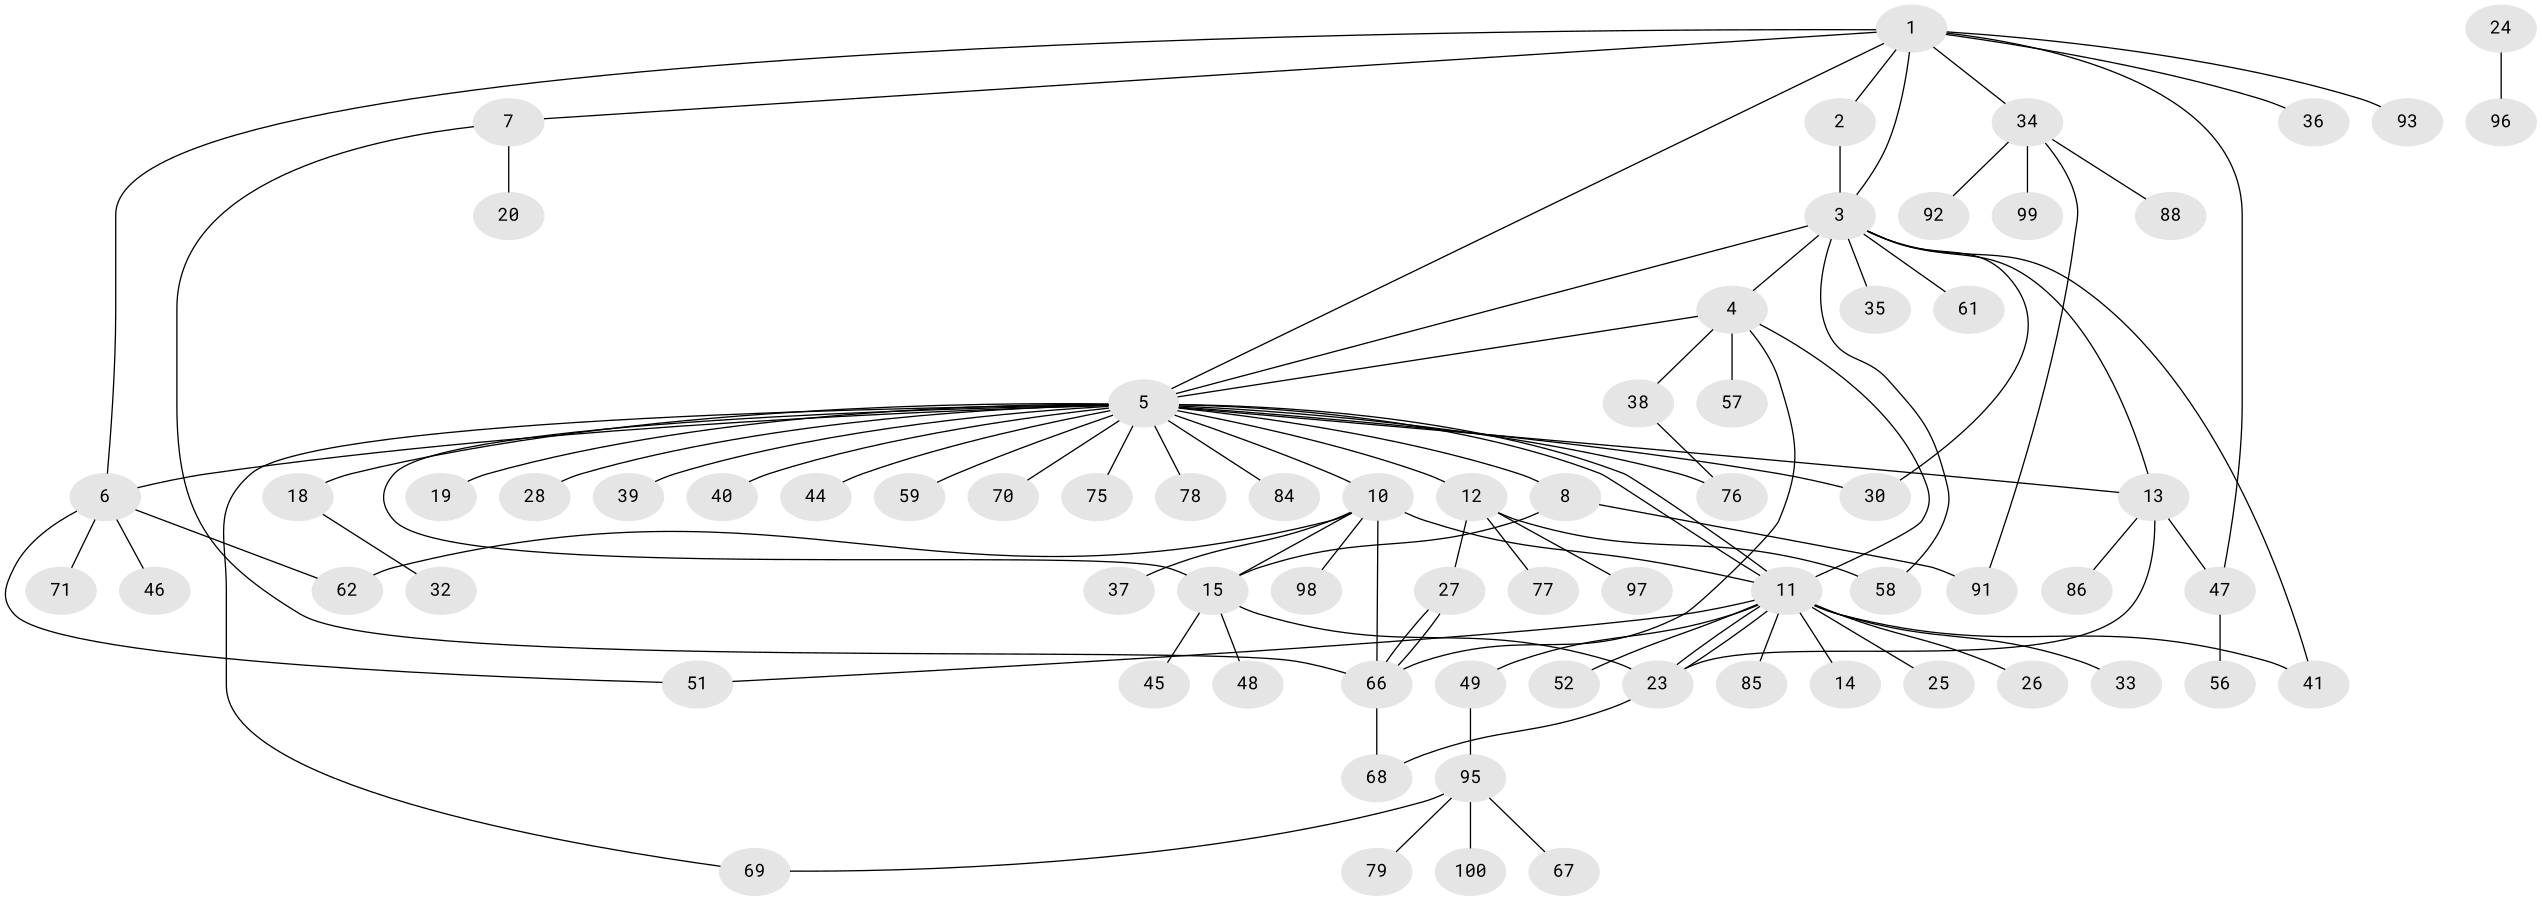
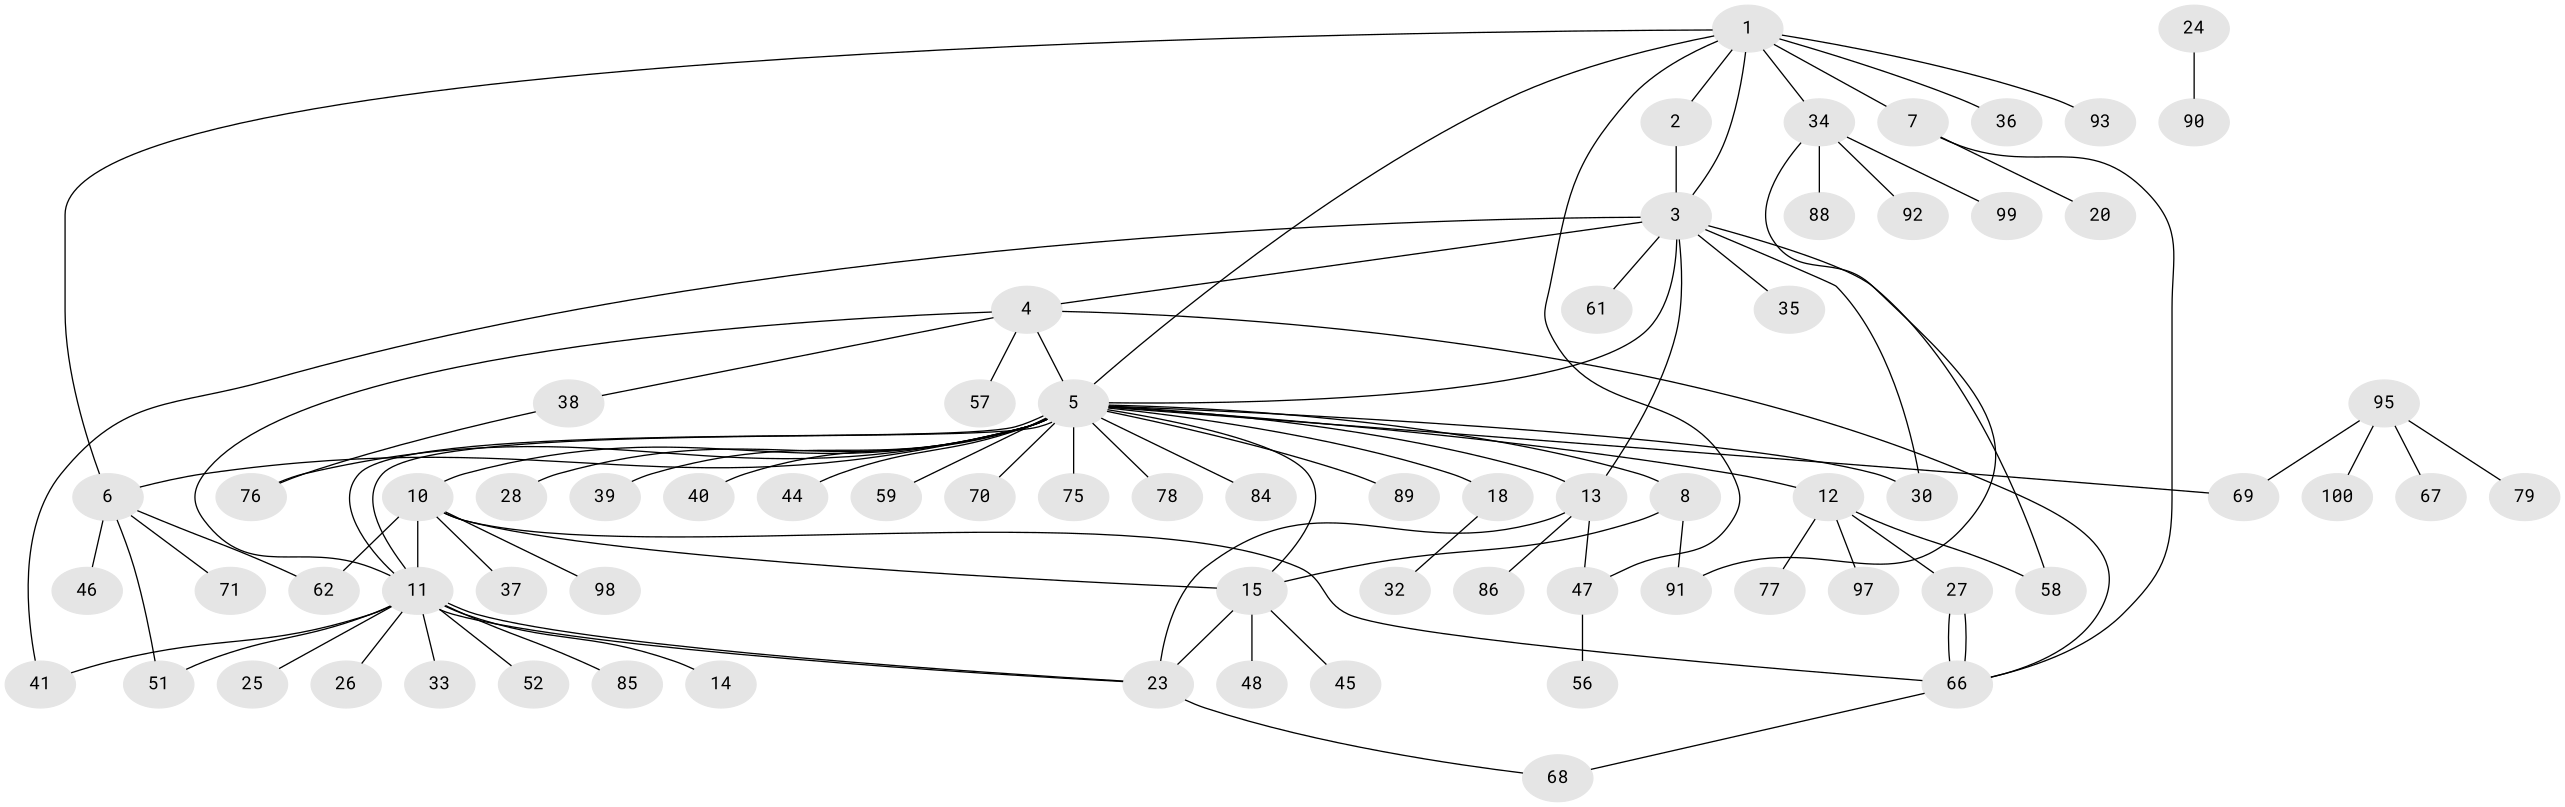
node "96": label "96" -> "90"
node "19": label "19" -> "89"
node "49": removed
